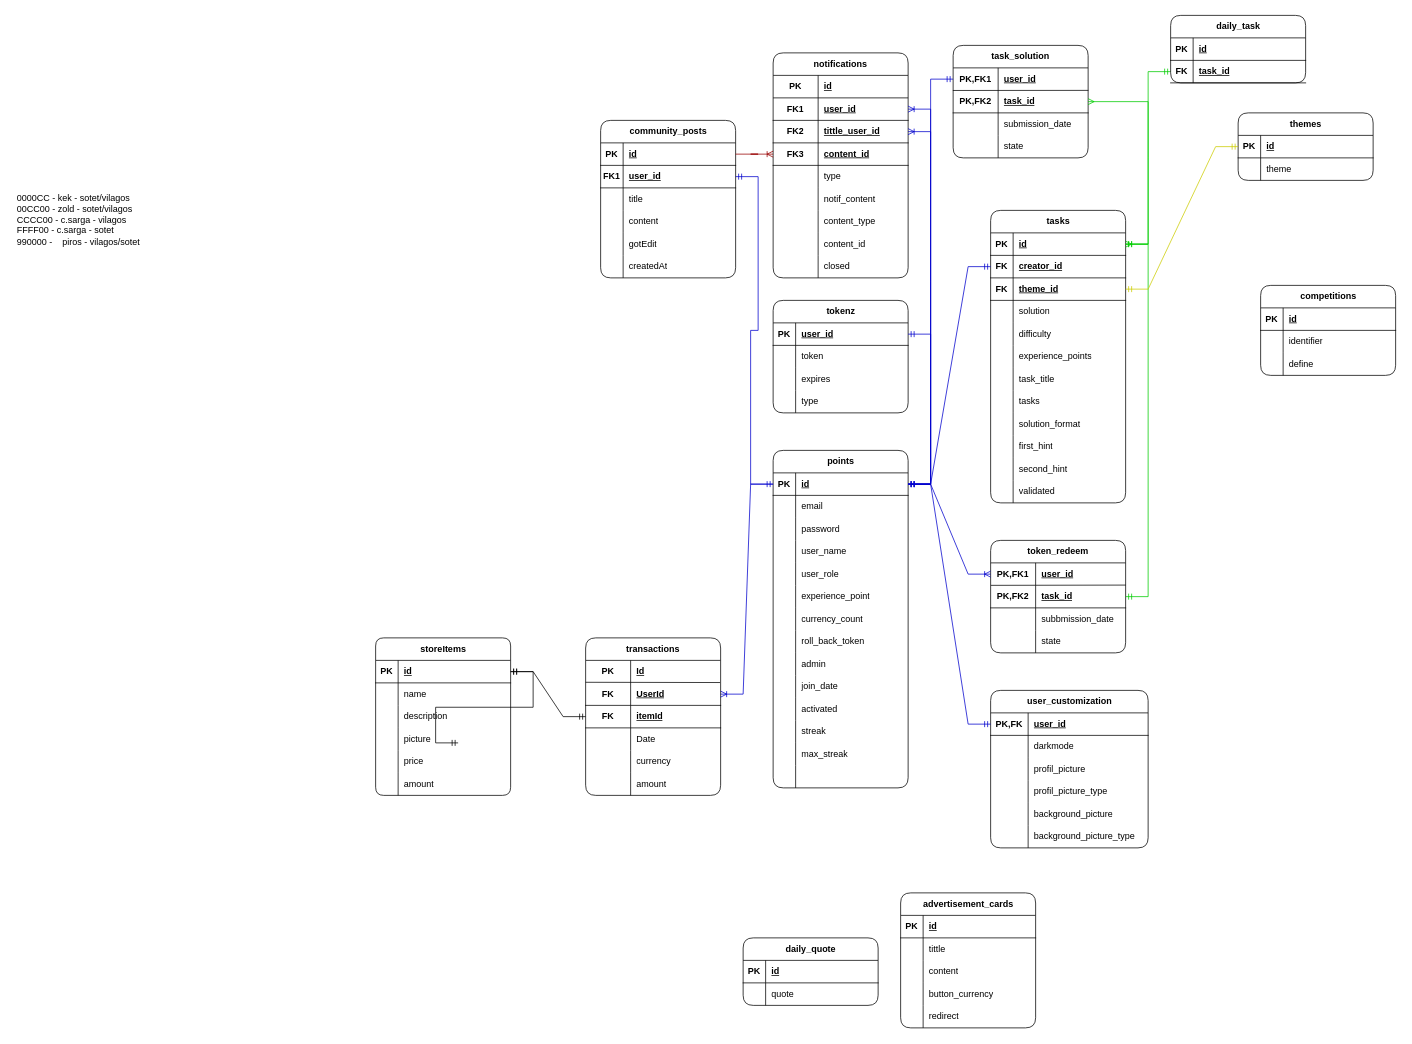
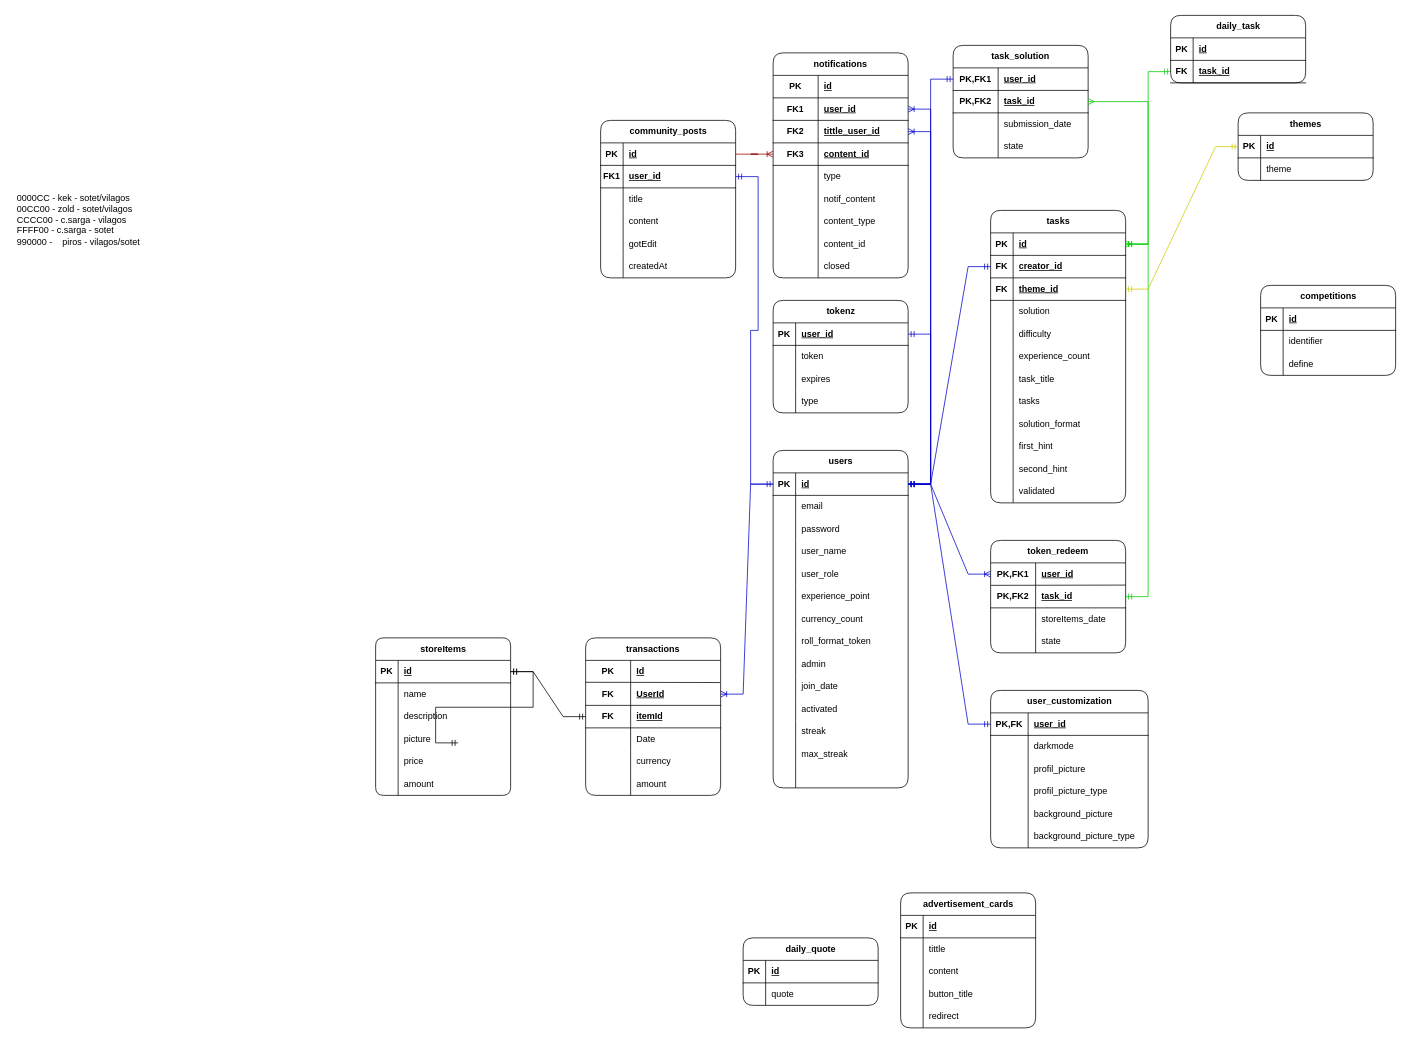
node "experience_points": label "experience_points" -> "experience_count"
node "points": label "points" -> "users"
node "subbmission_date": label "subbmission_date" -> "storeItems_date"
node "roll_back_token": label "roll_back_token" -> "roll_format_token"
node "button_currency": label "button_currency" -> "button_title"
